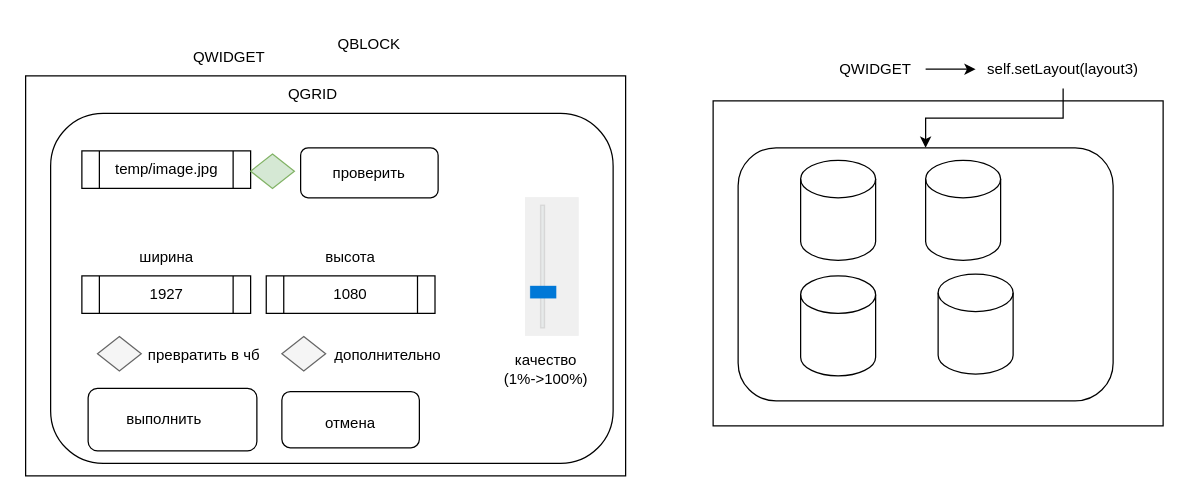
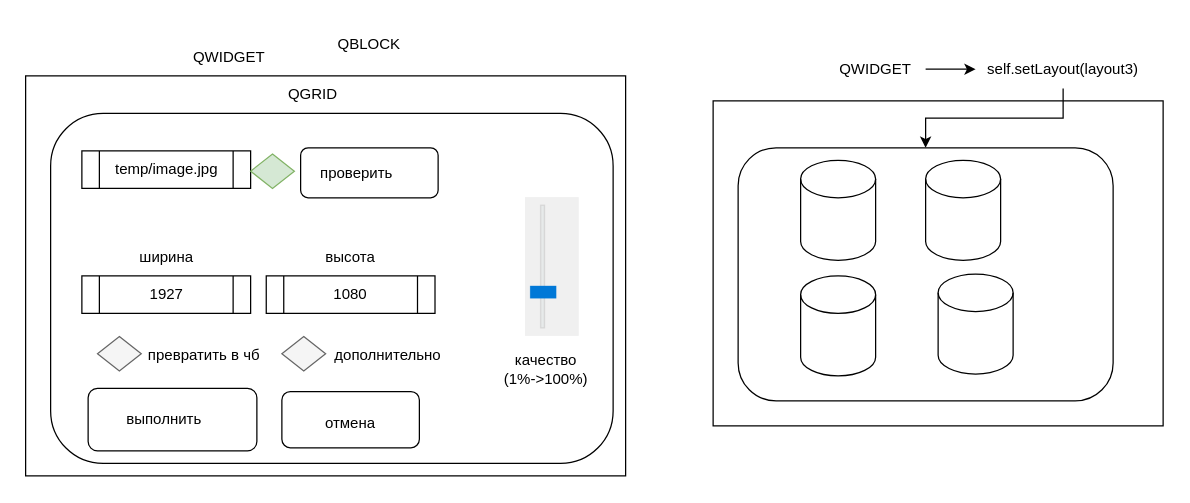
node "проверить": moved (369, 173) -> (357, 173)
